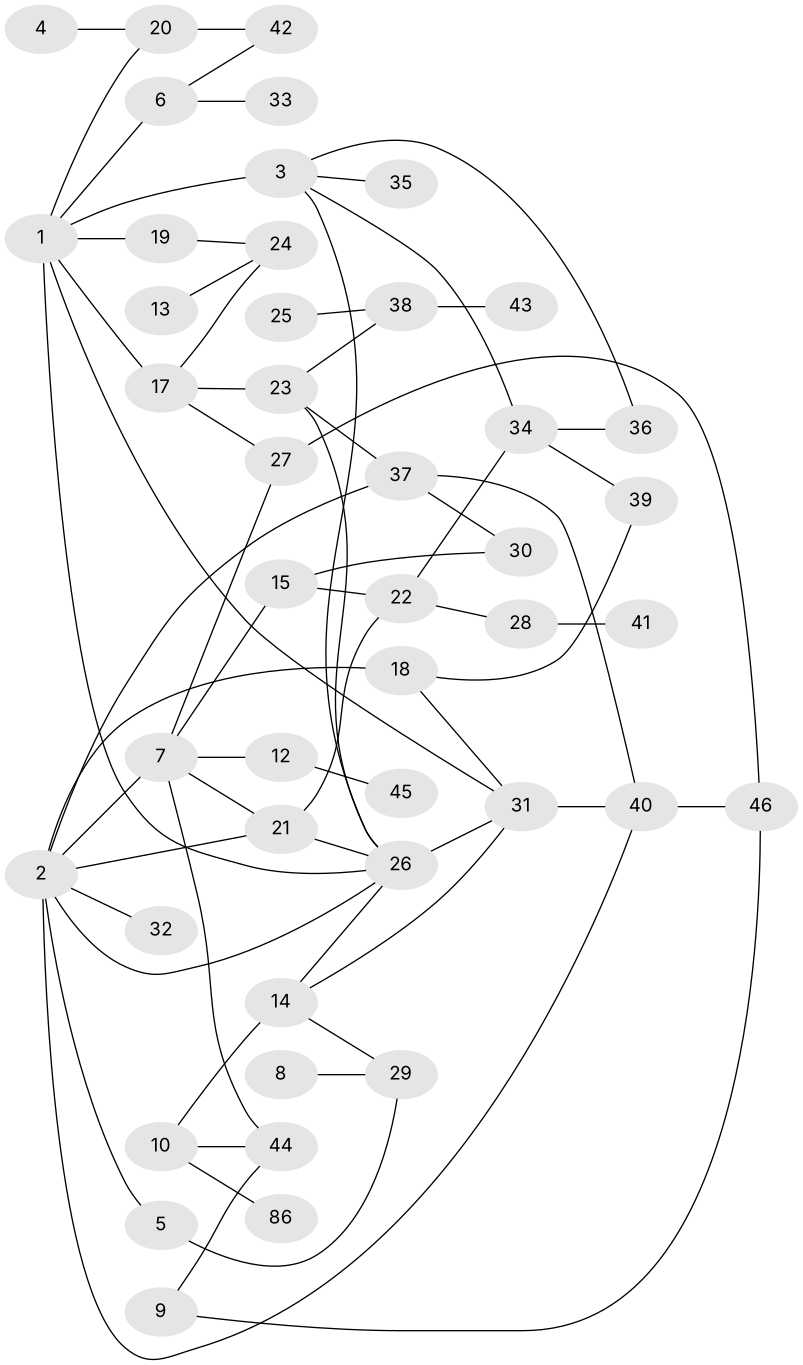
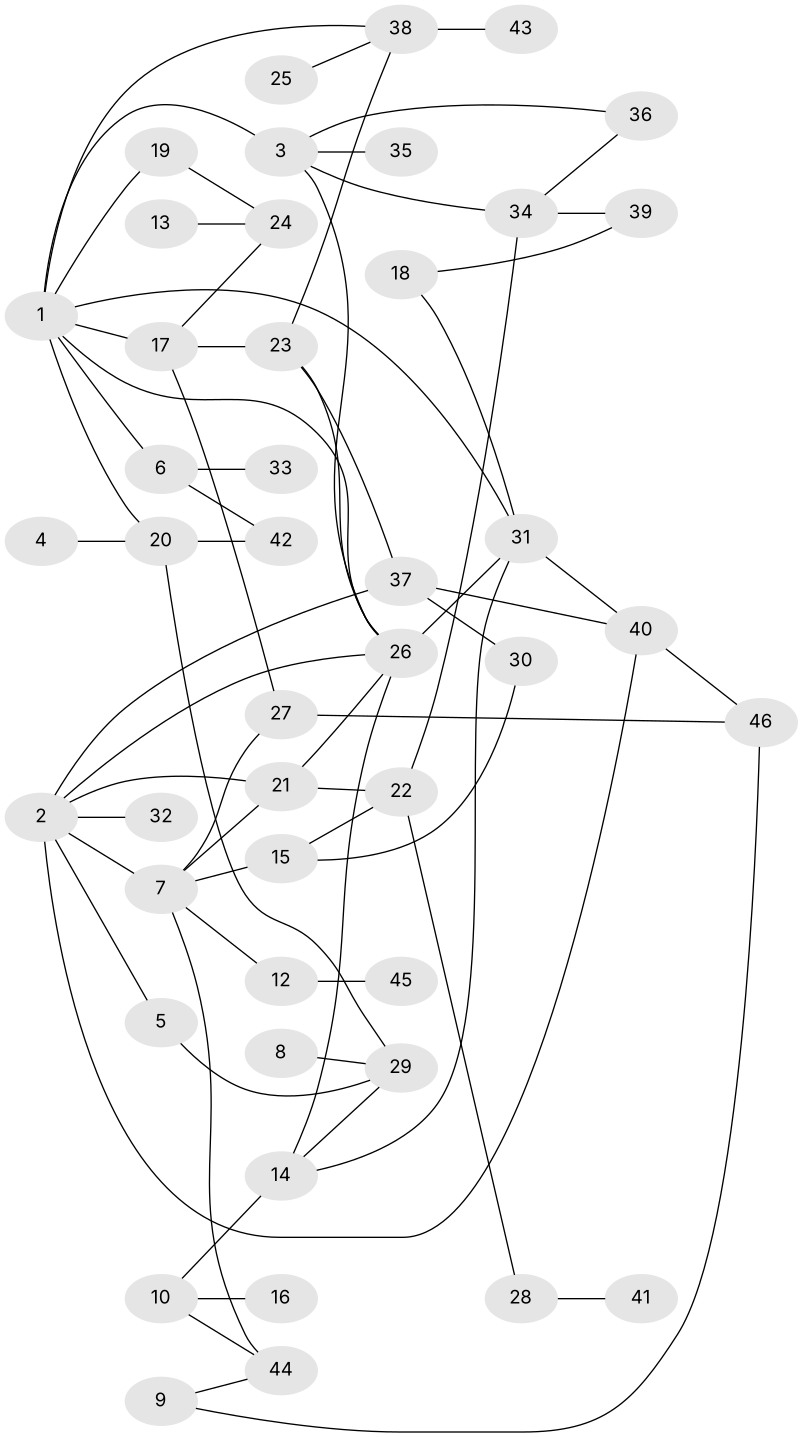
edge "38" -- "1": added
edge "18" -- "2": removed
edge "20" -- "29": added
node "86": label "86" -> "16"
